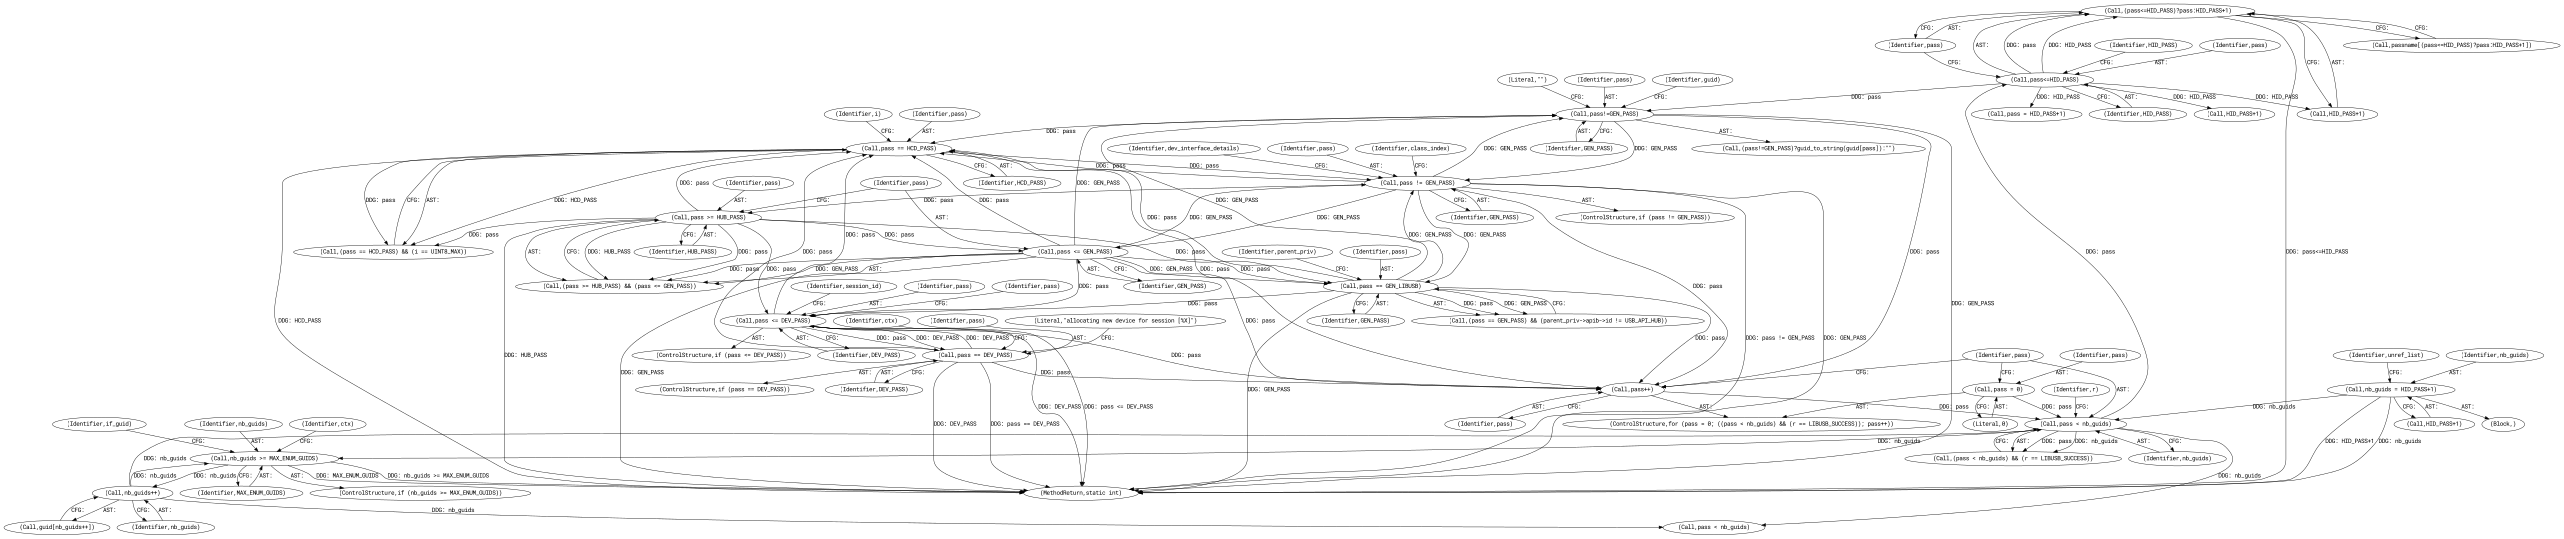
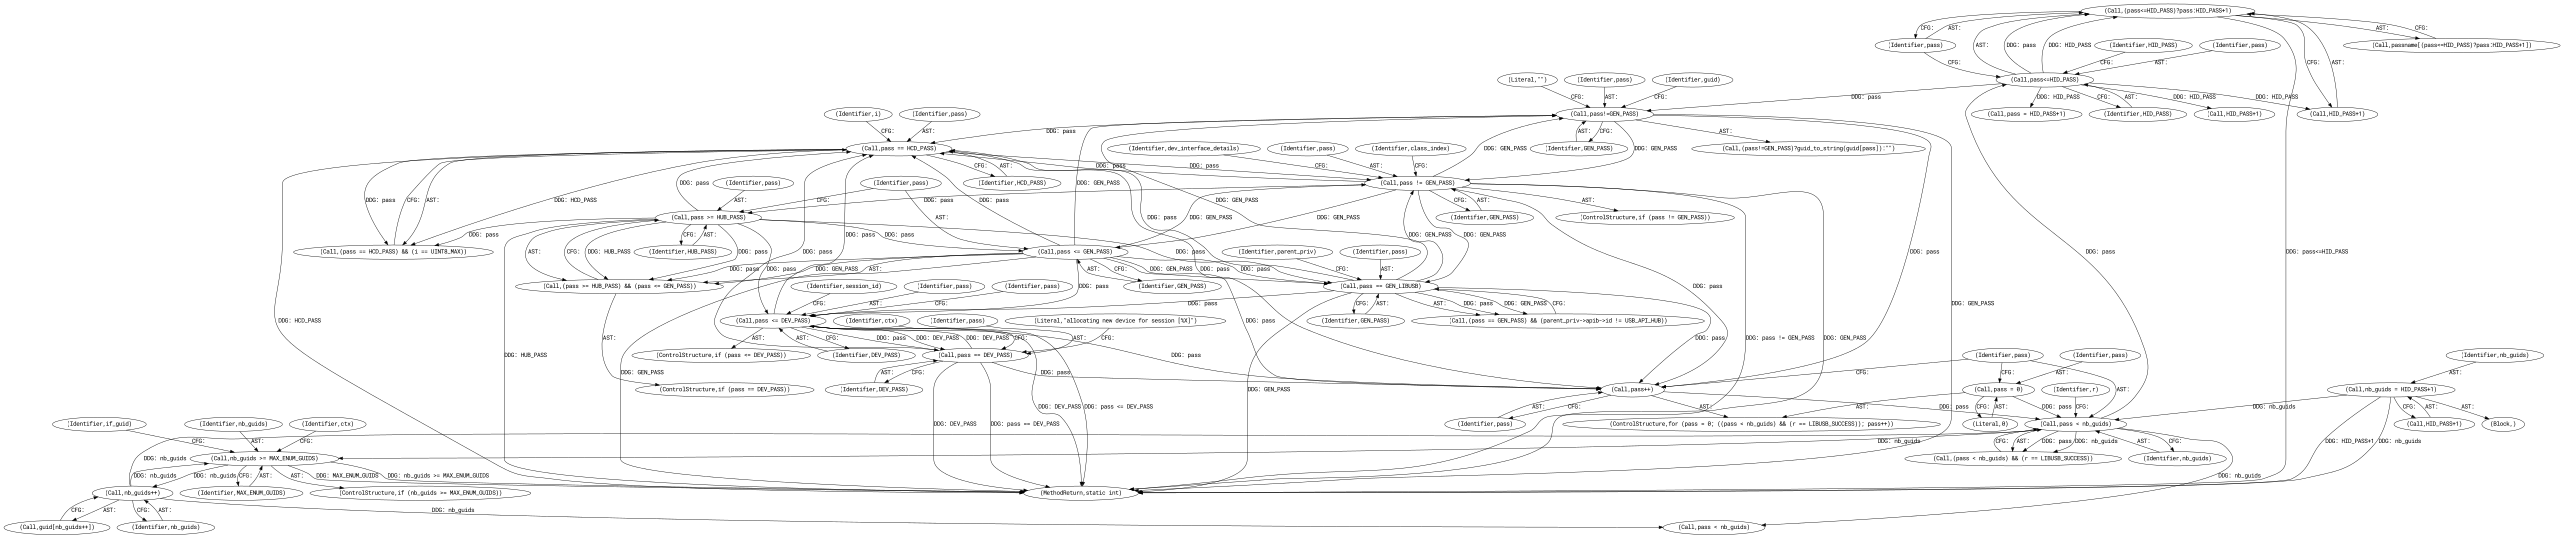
edge "(Call,(pass<=HID_PASS)?pass:HID_PASS+1)" -> "(Call,passname[(pass<=HID_PASS)?pass:HID_PASS+1])": label "CFG: " -> "AST: "
node "(Identifier,unref_list)": removed
edge "(Call,pass == DEV_PASS)" -> "(ControlStructure,if (pass == DEV_PASS))": now "(Call,(pass >= HUB_PASS) && (pass <= GEN_PASS))" -> "(ControlStructure,if (pass == DEV_PASS))"
